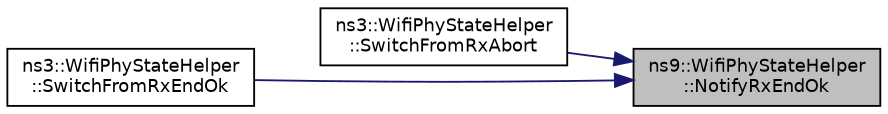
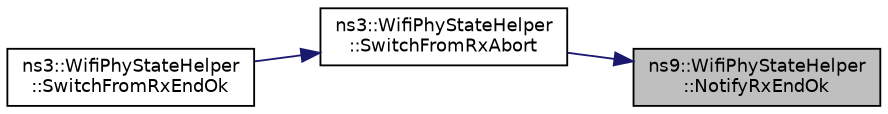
edge "ns3::WifiPhyStateHelper ::SwitchFromRxEndOk" -> "ns9::WifiPhyStateHelper ::NotifyRxEndOk": now "ns3::WifiPhyStateHelper ::SwitchFromRxEndOk" -> "ns3::WifiPhyStateHelper ::SwitchFromRxAbort"
